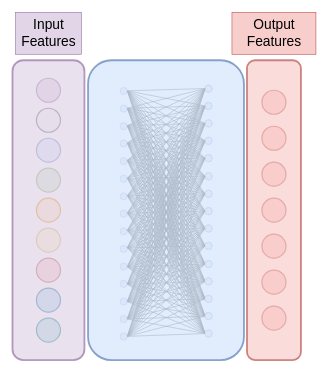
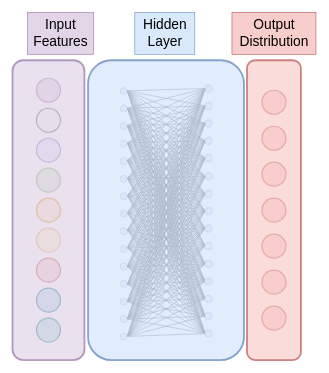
node "Input Features": moved (48, 33) -> (60, 33)
node "Hidden Layer": added
node "Output Features": label "Output Features" -> "Output Distribution"
